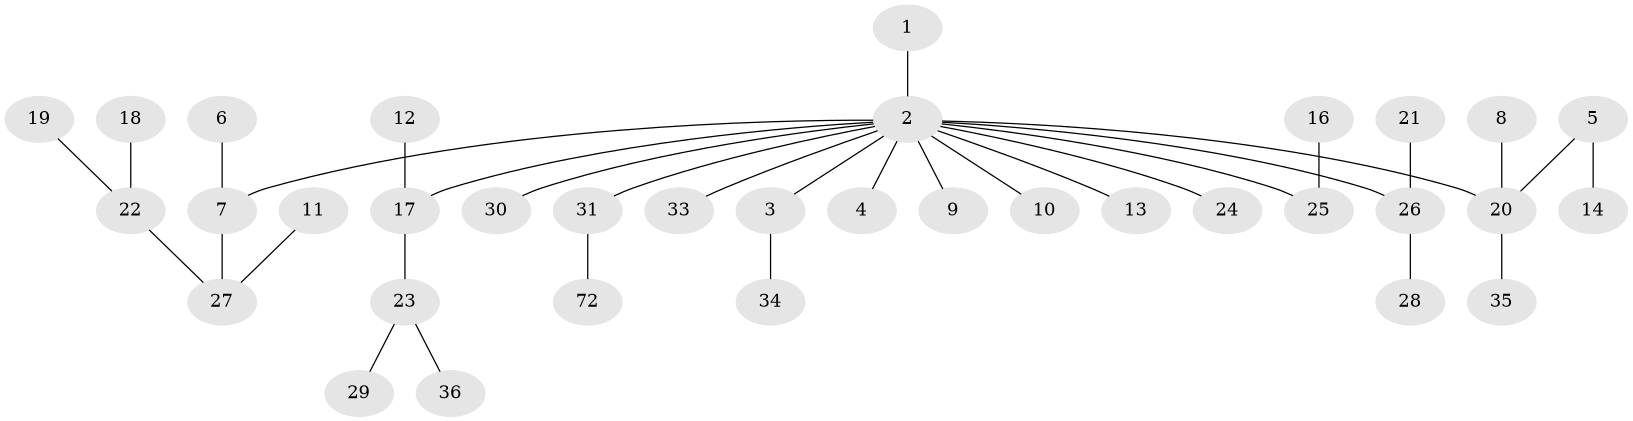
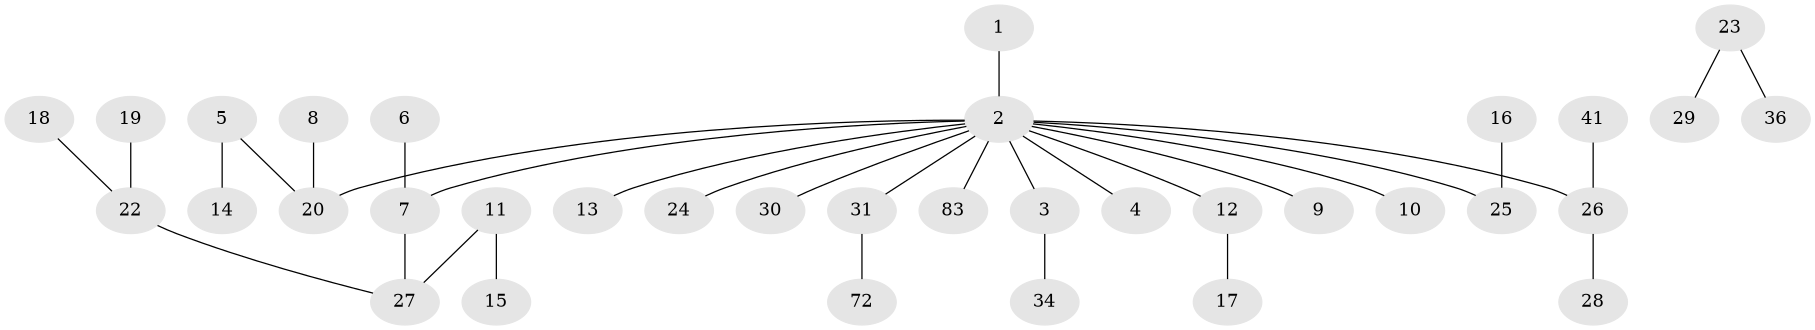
node "21": label "21" -> "41"
edge "2" -- "17": now "2" -- "12"
node "33": label "33" -> "83"
edge "17" -- "23": removed
node "15": added
node "35": removed
